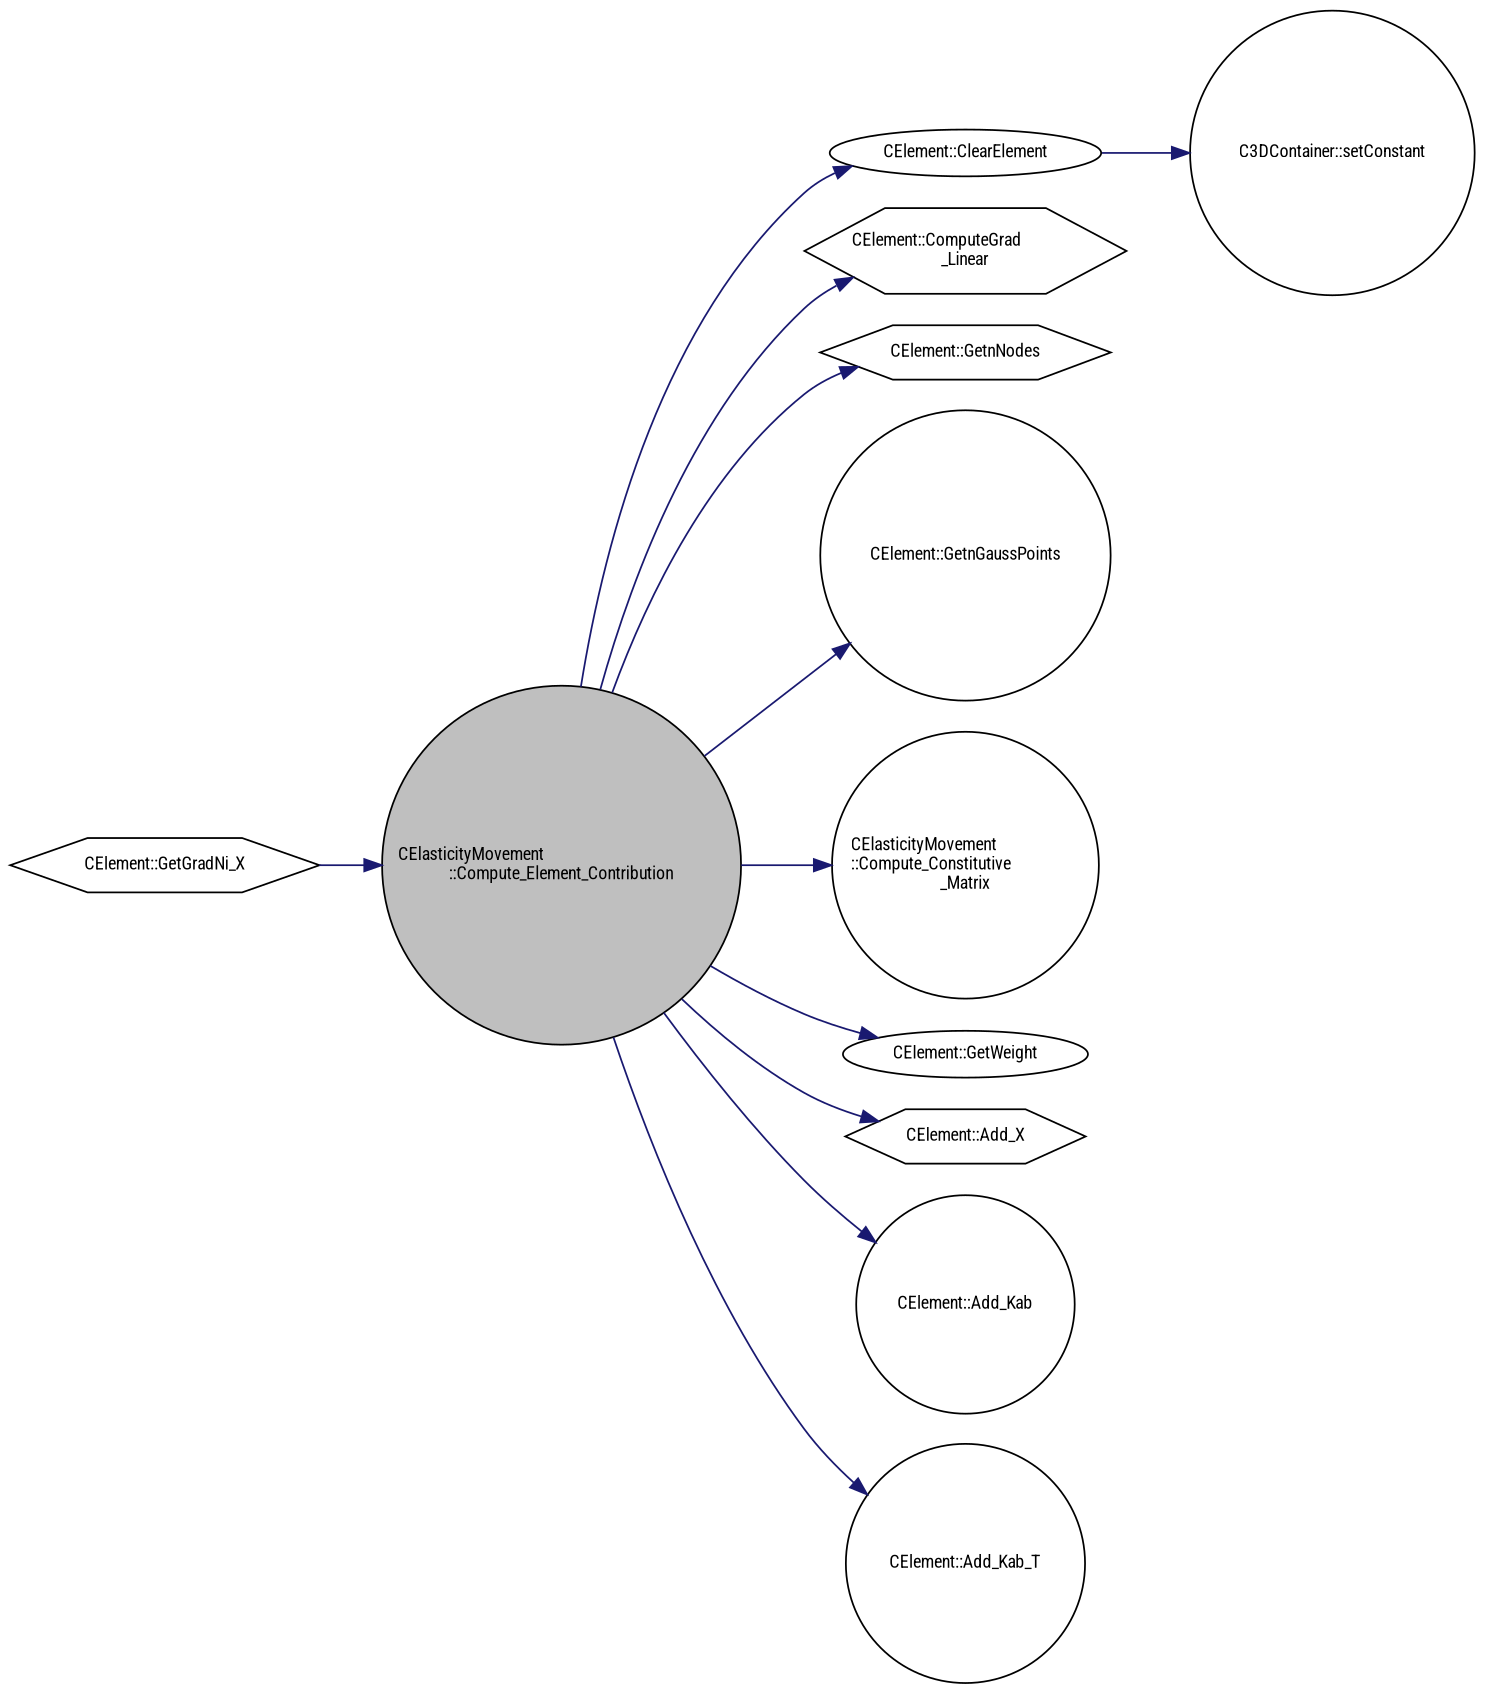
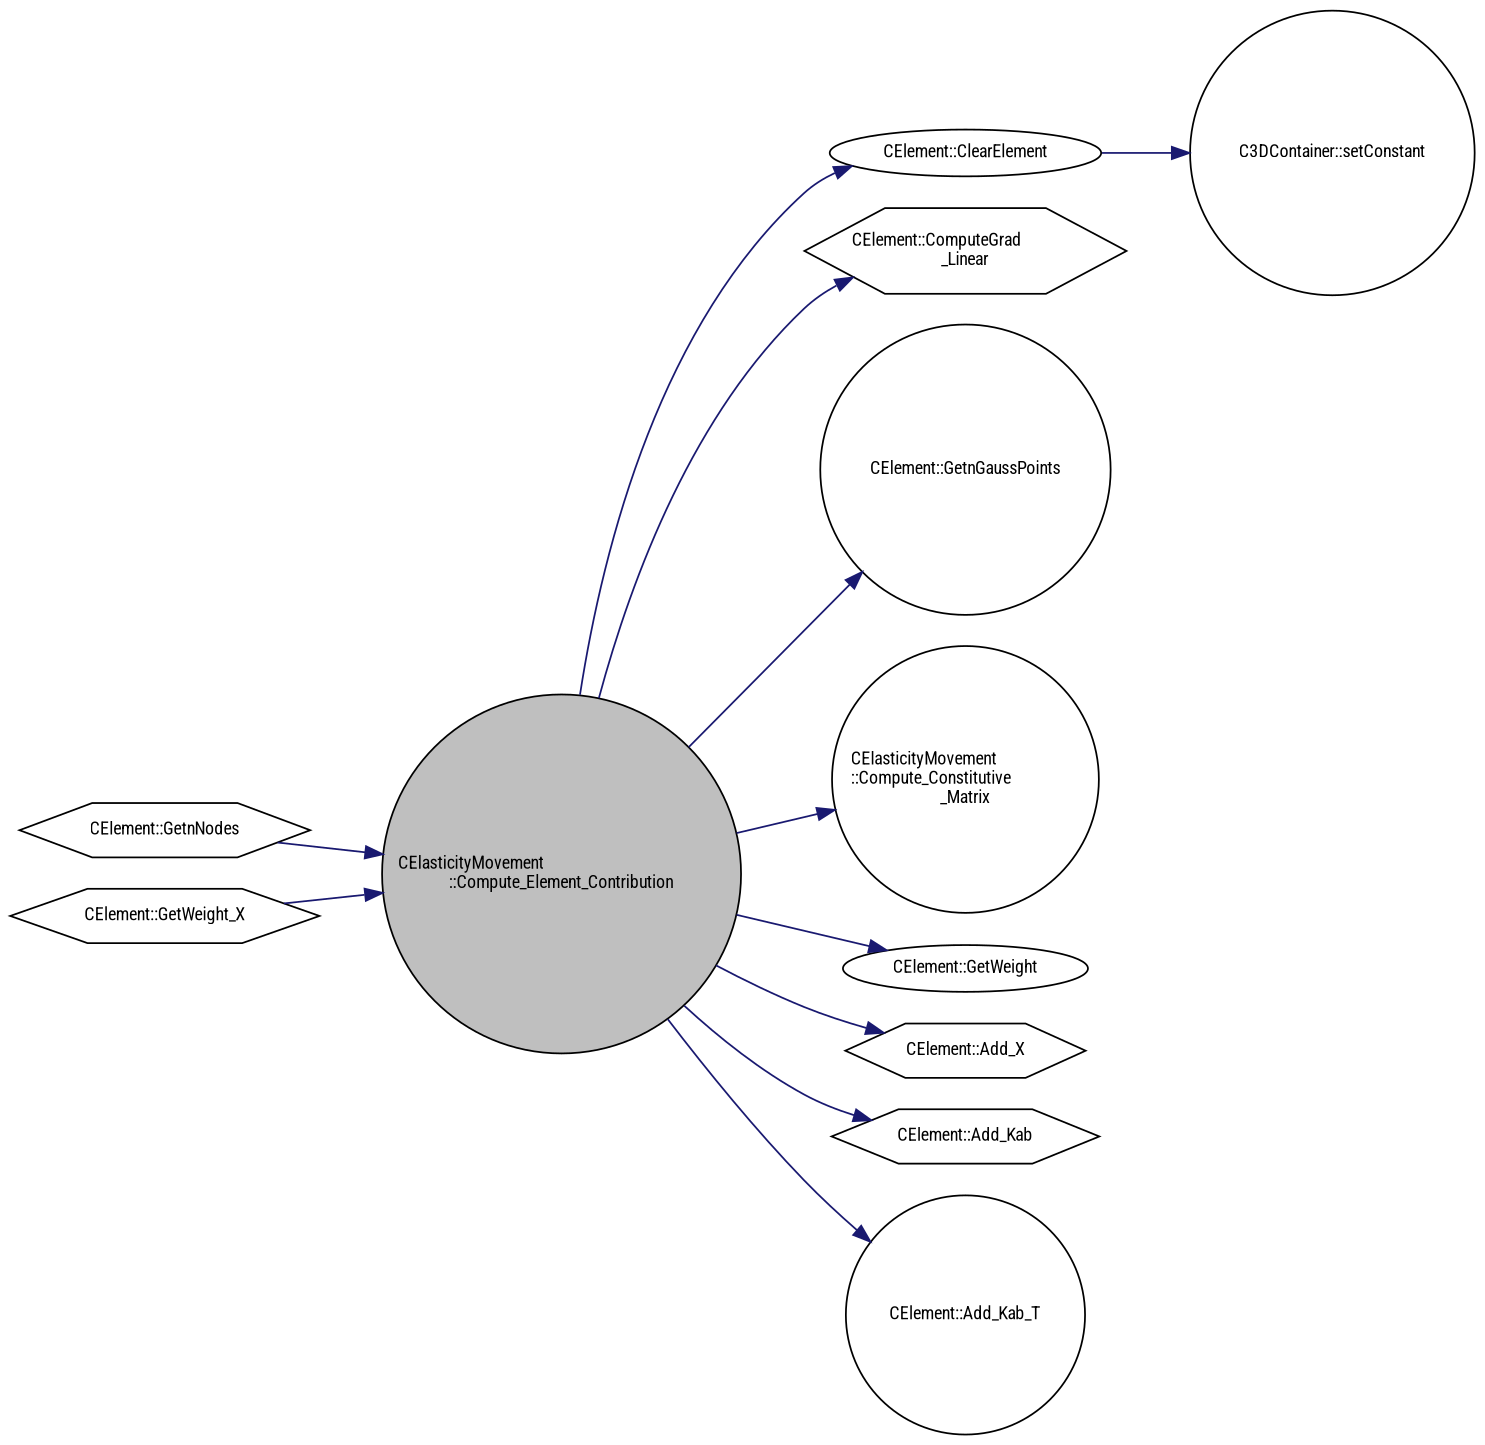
edge "CElasticityMovement ::Compute_Element_Contribution" -> "CElement::GetnNodes": reversed
node "CElement::GetGradNi_X": label "CElement::GetGradNi_X" -> "CElement::GetWeight_X"
node "CElement::Add_Kab": shape circle -> hexagon
